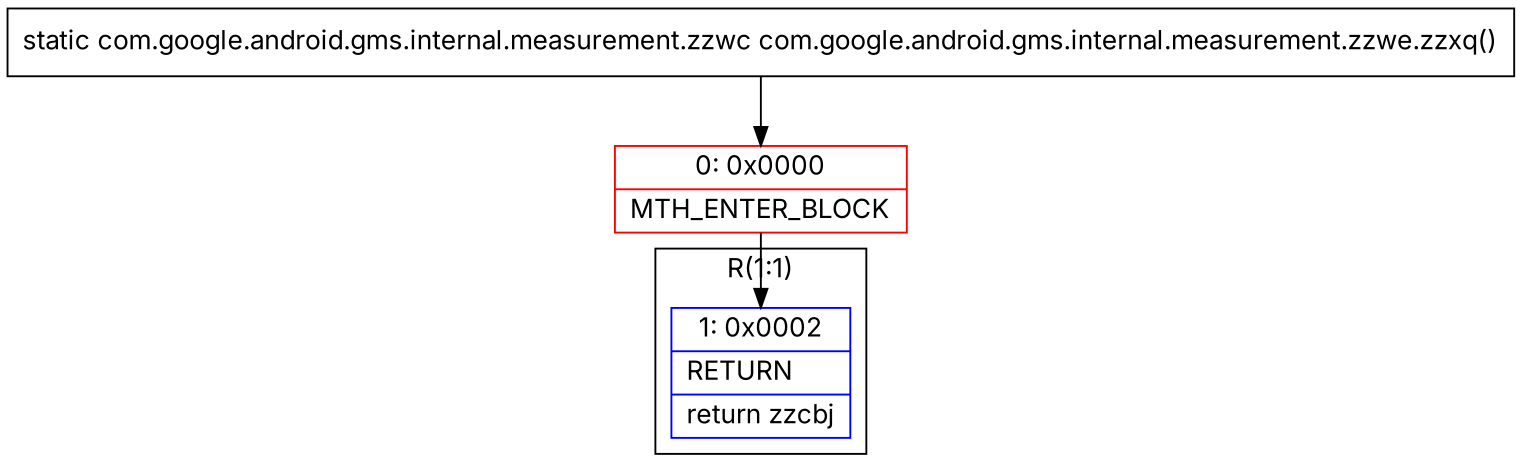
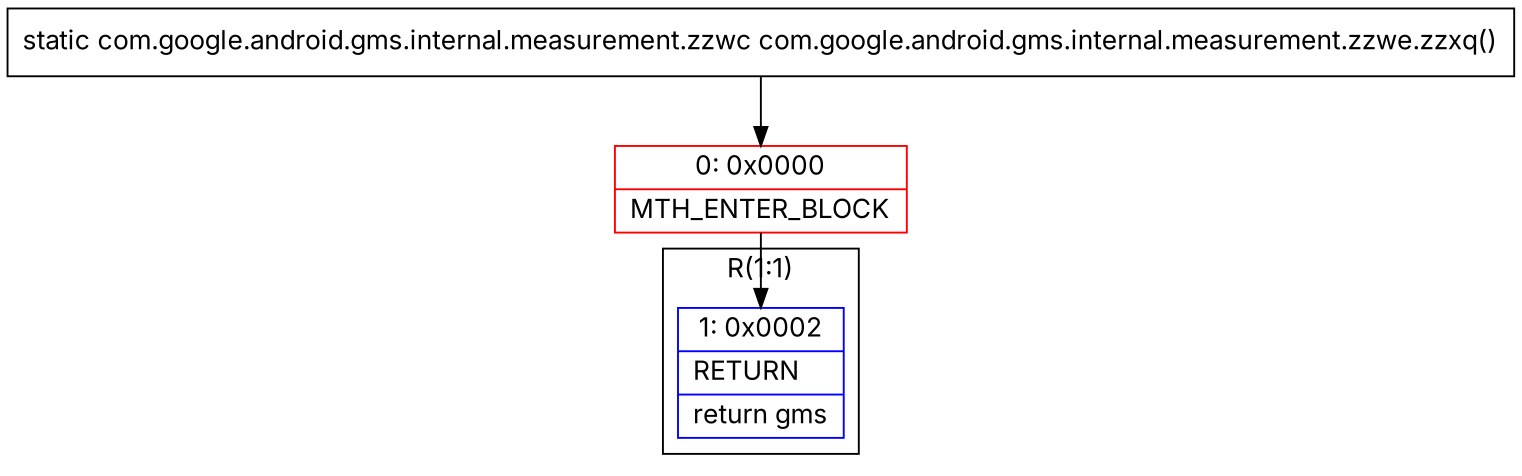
node "1: 0x0002": text "return zzcbj" -> "return gms"
